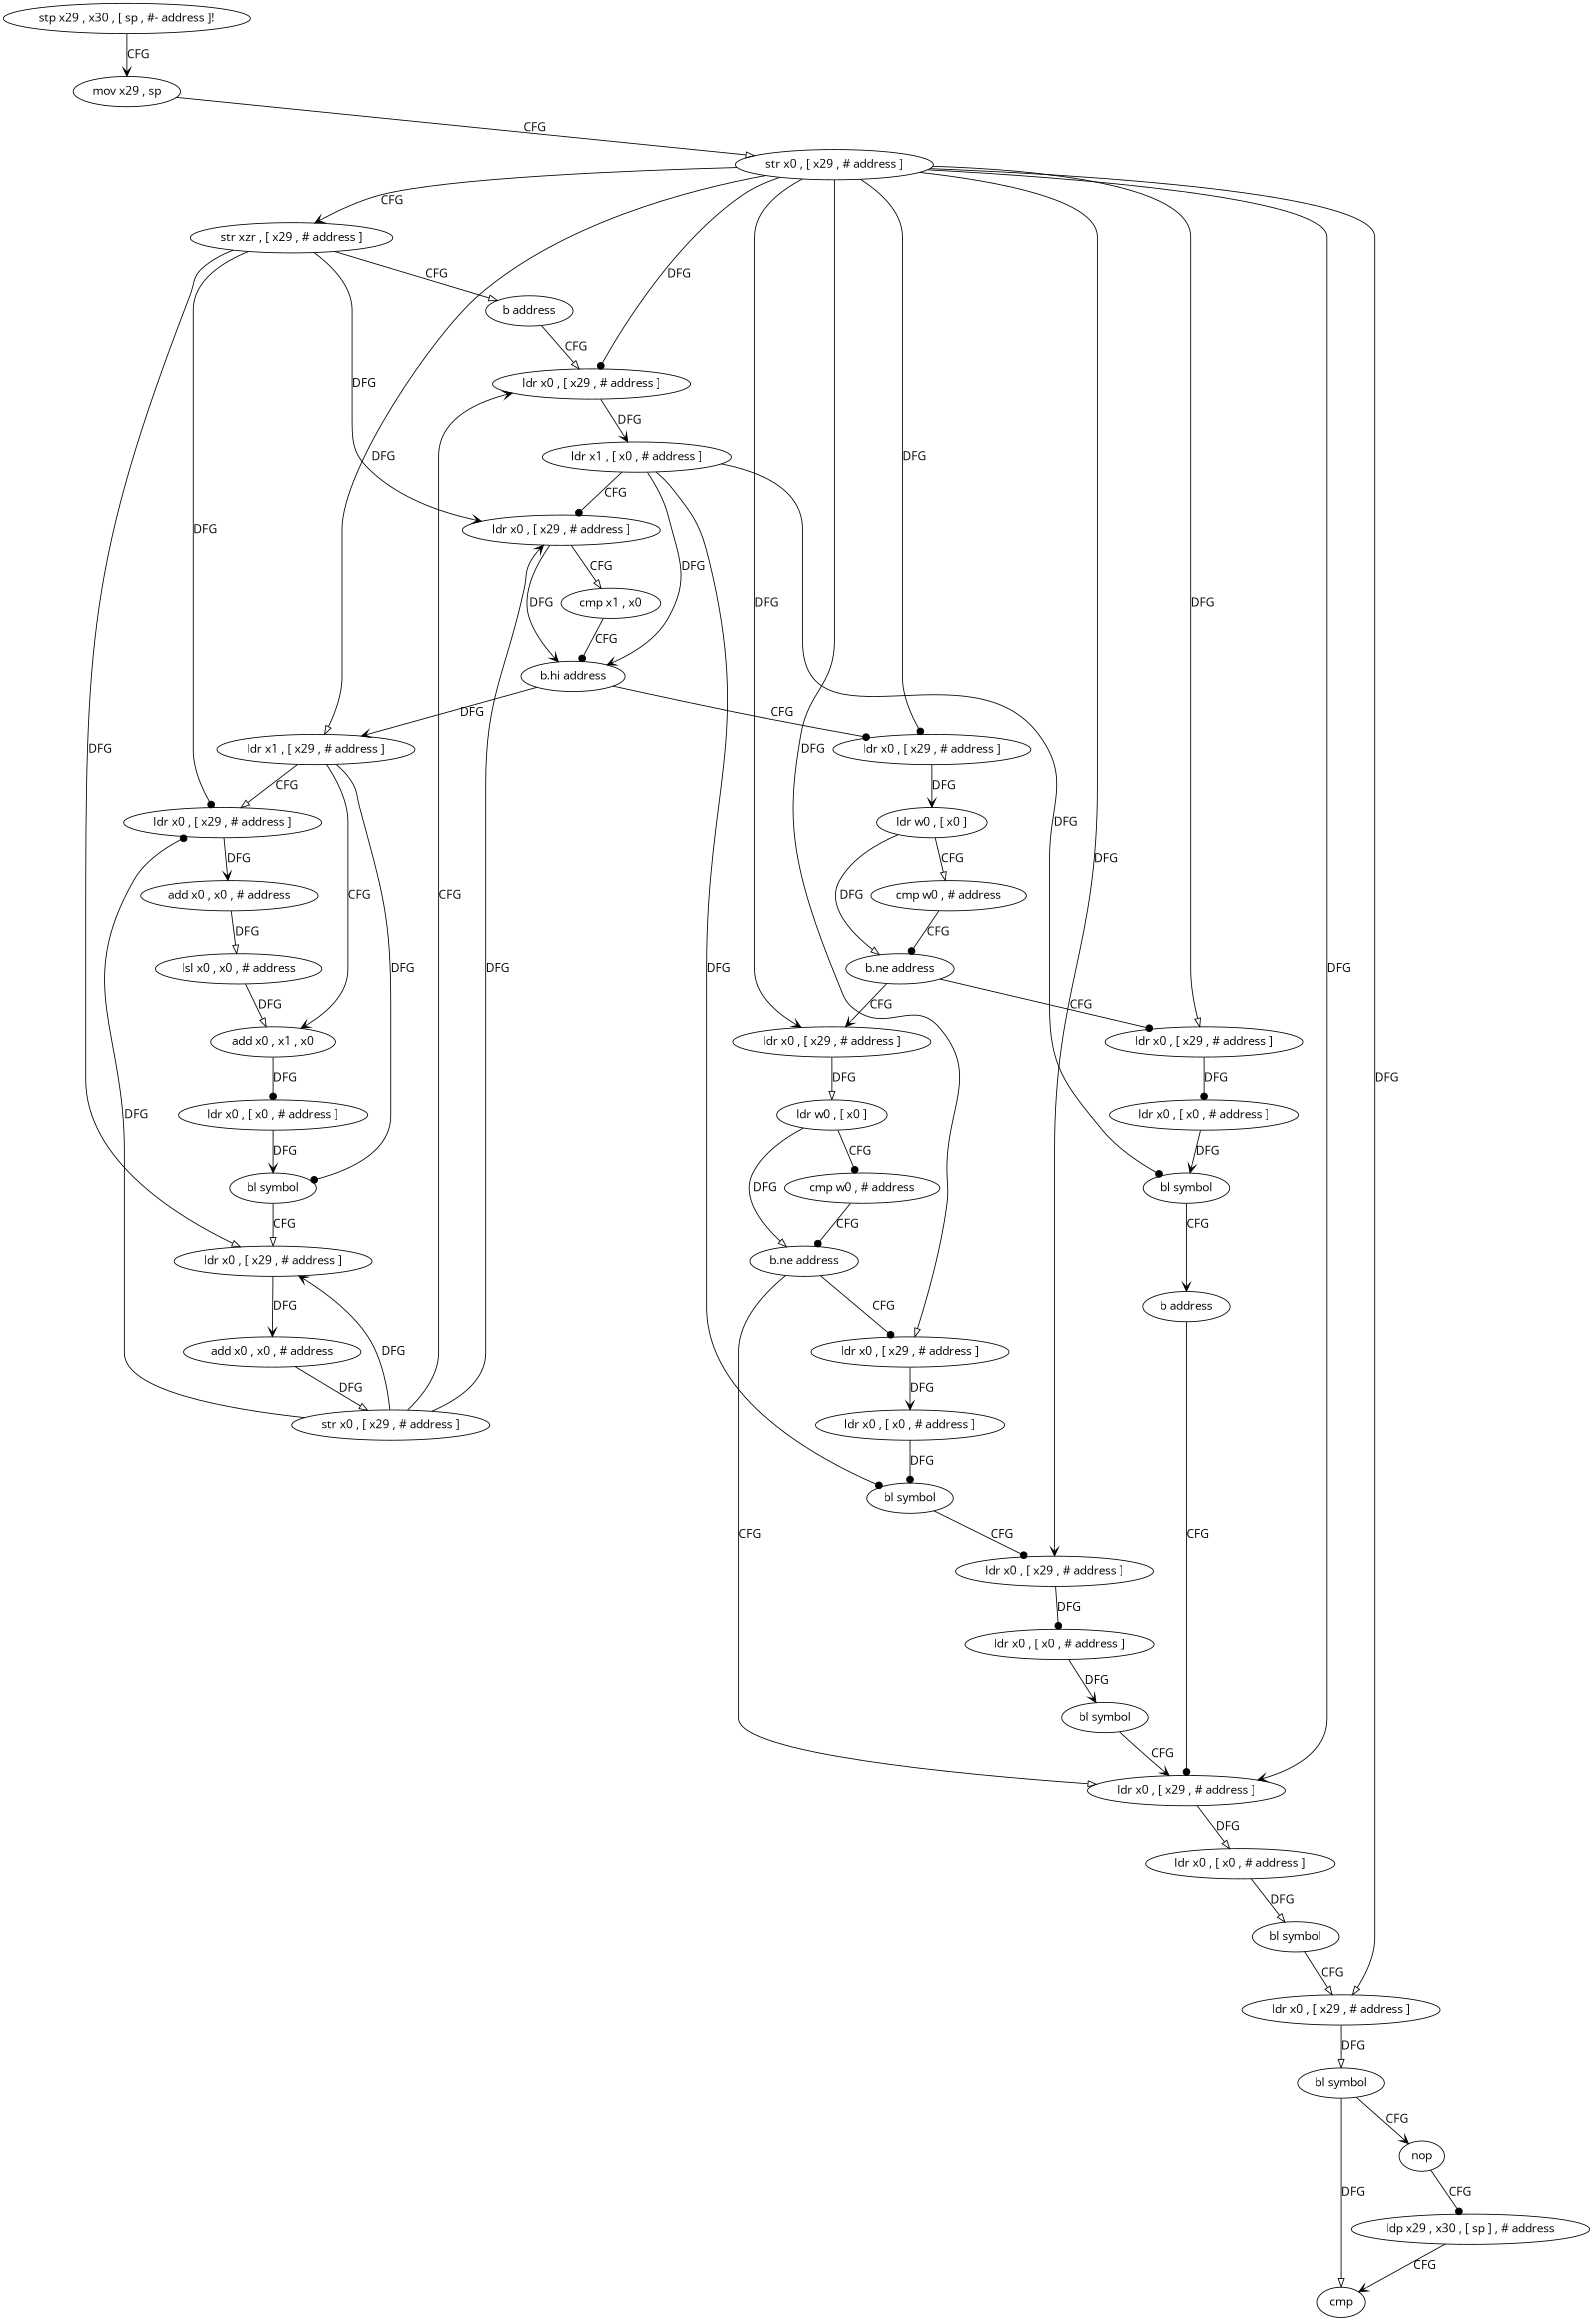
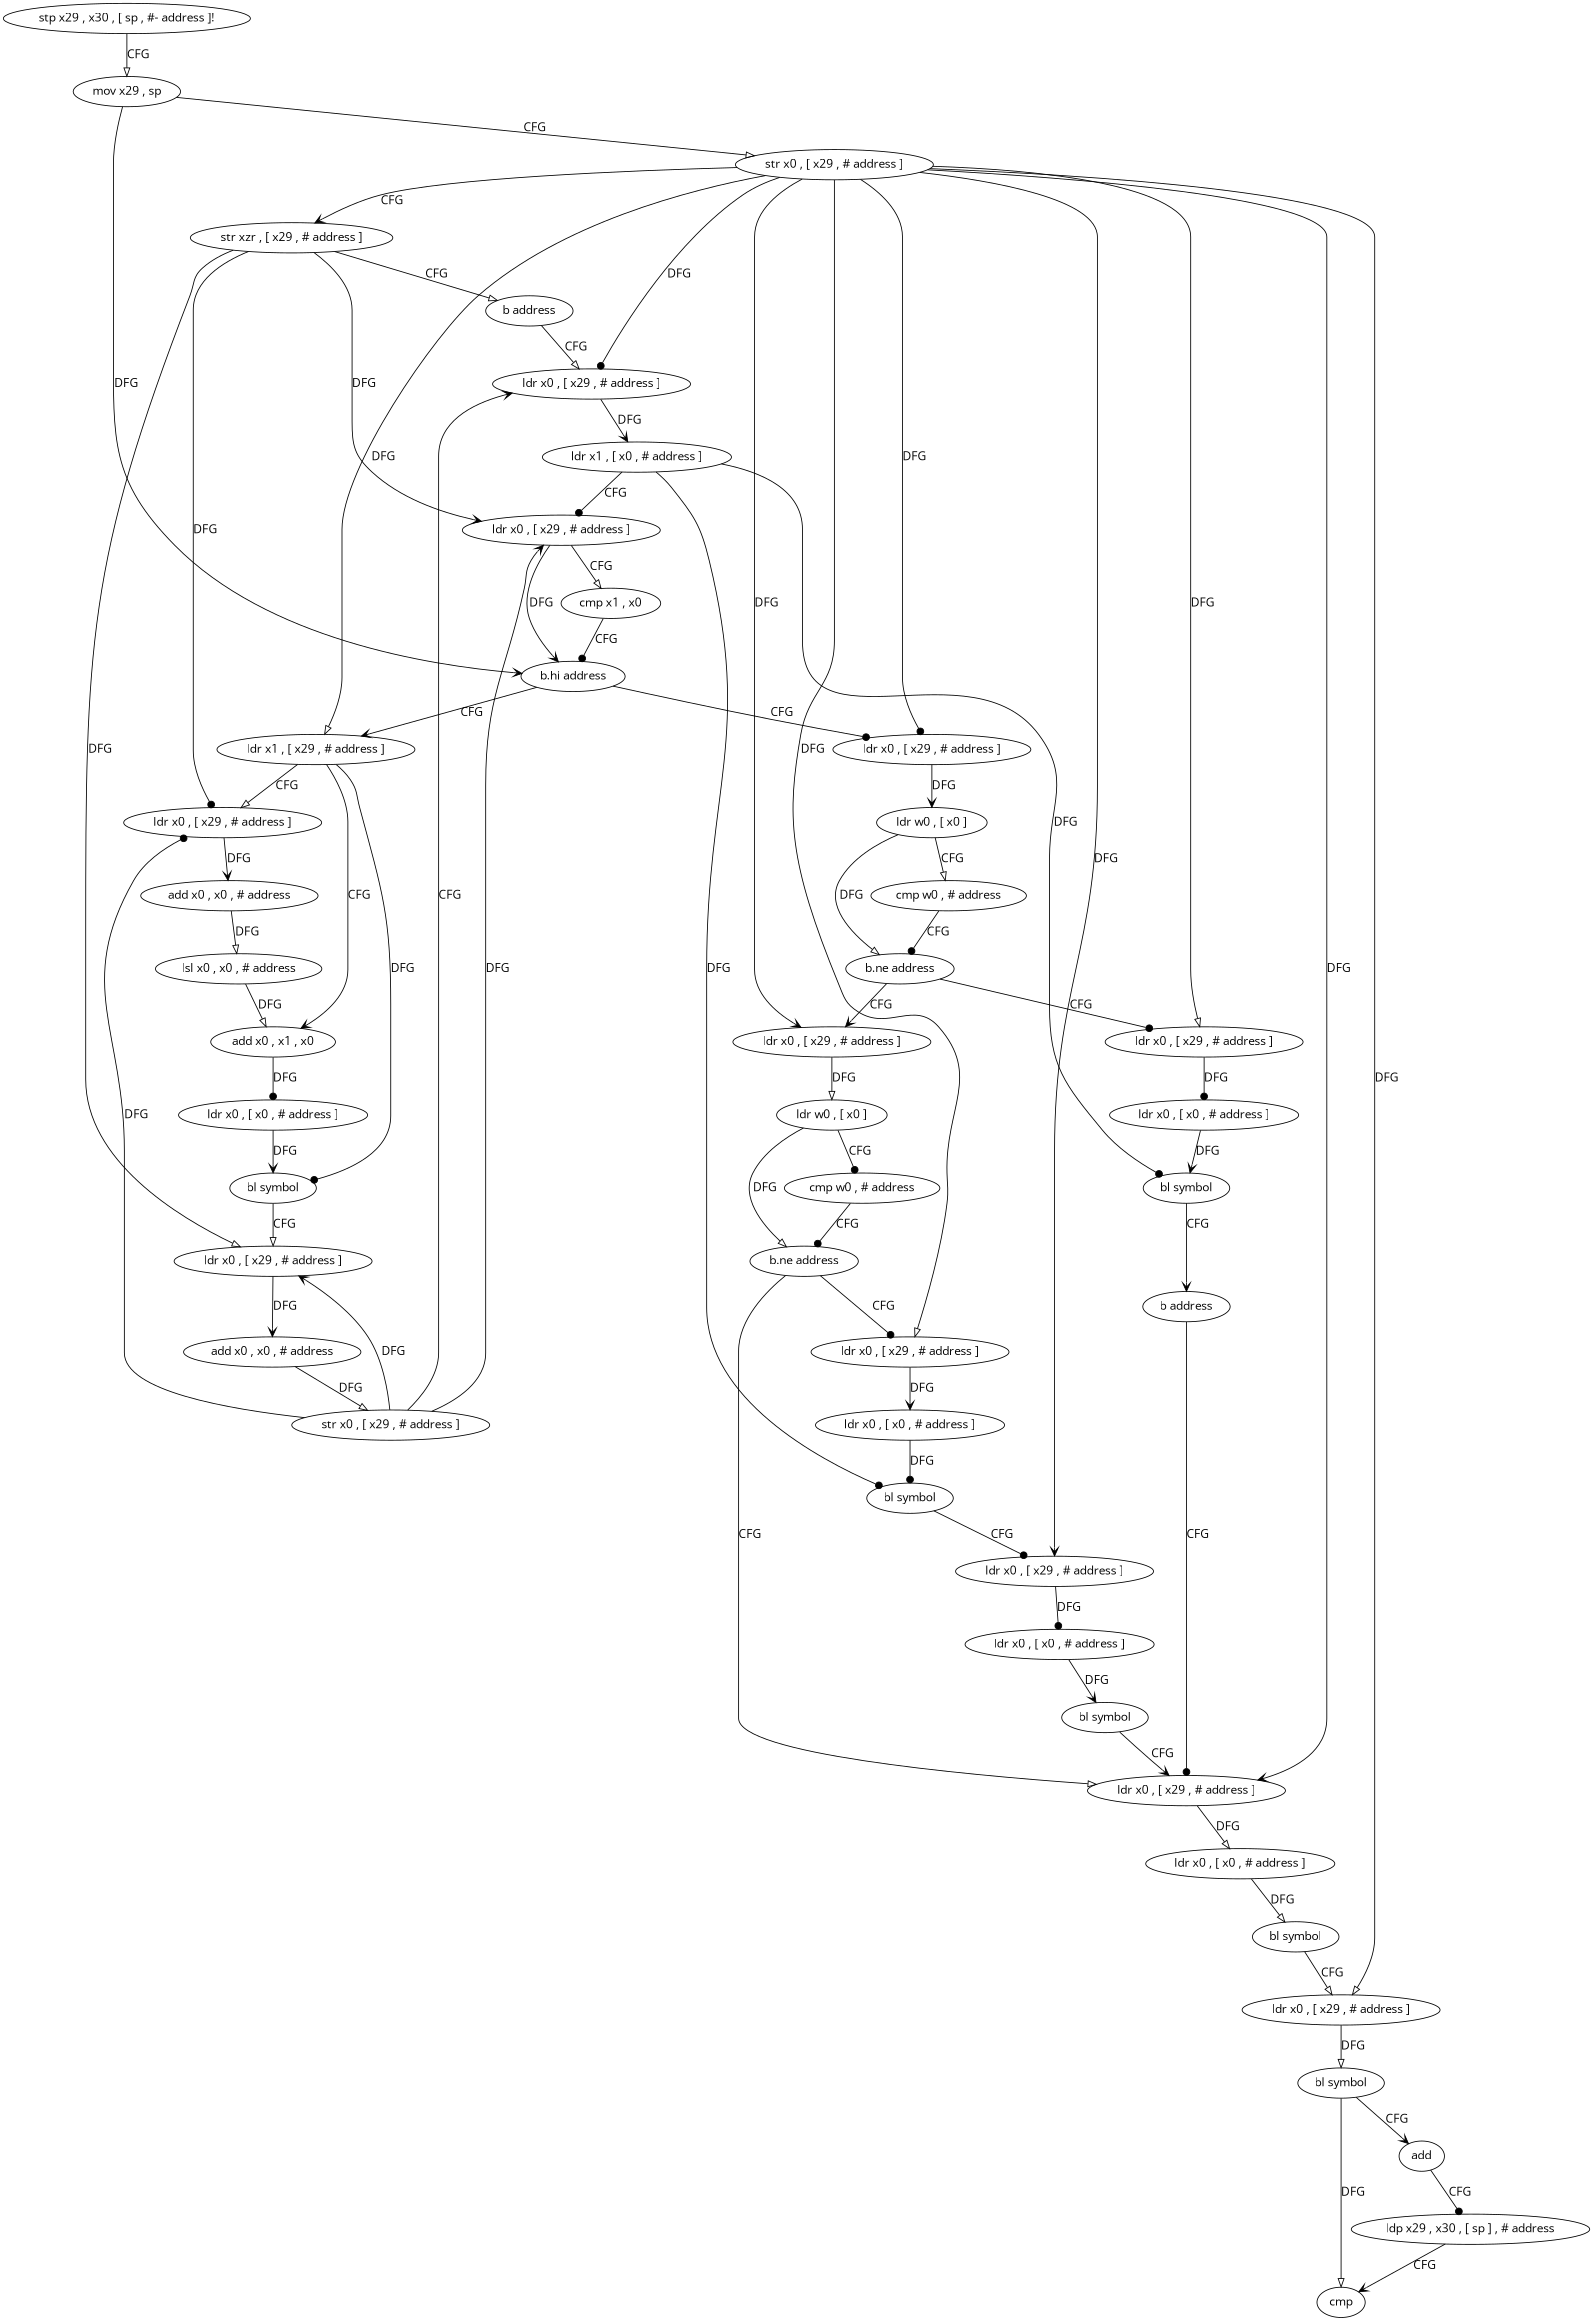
edge "stp x29 , x30 , [ sp , #- address ]!" -> "mov x29 , sp": arrowhead vee -> onormal
edge "ldr x1 , [ x0 , # address ]" -> "b.hi address": now "mov x29 , sp" -> "b.hi address"
edge "b.hi address" -> "ldr x1 , [ x29 , # address ]": label "DFG" -> "CFG"
node "nop": label "nop" -> "add"
